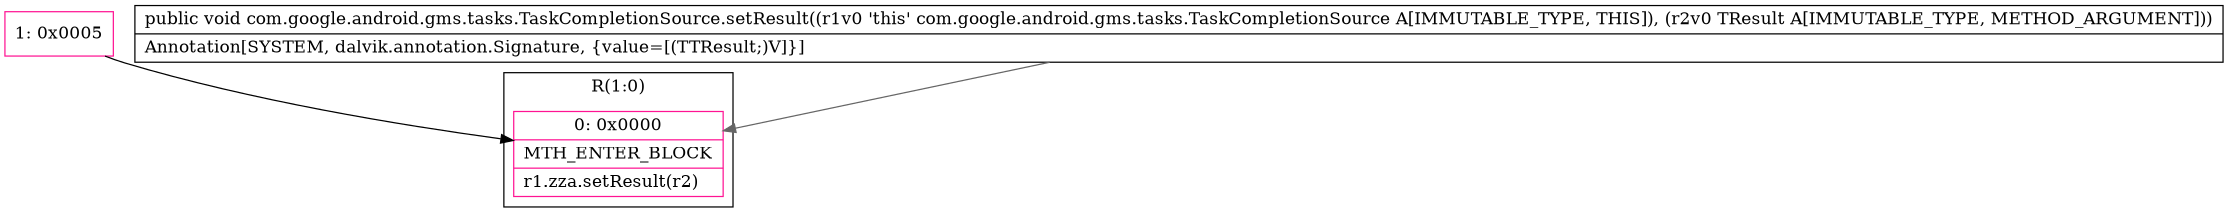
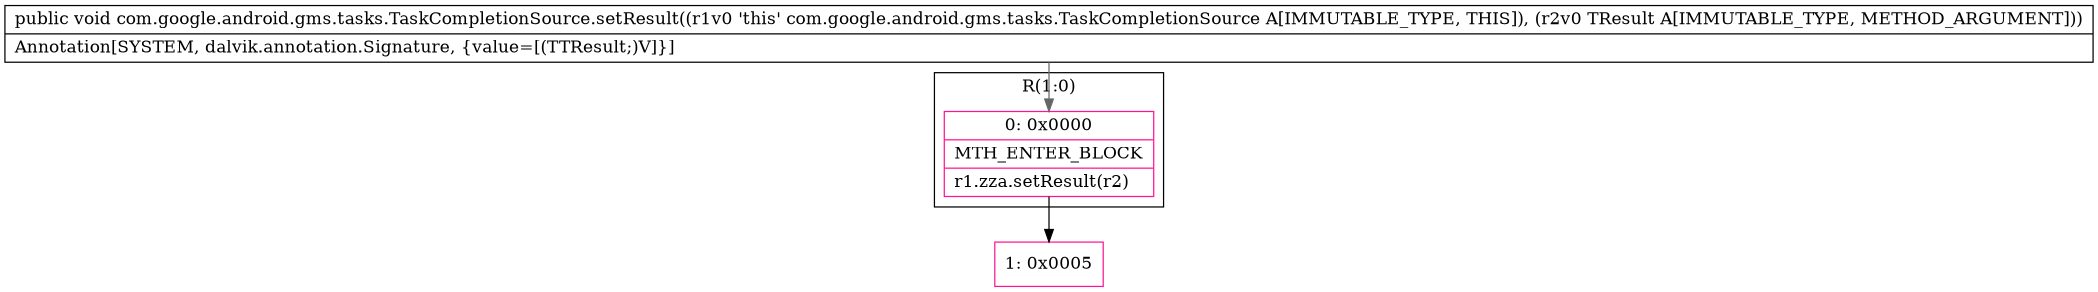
edge "1: 0x0005" -> "0: 0x0000": reversed
